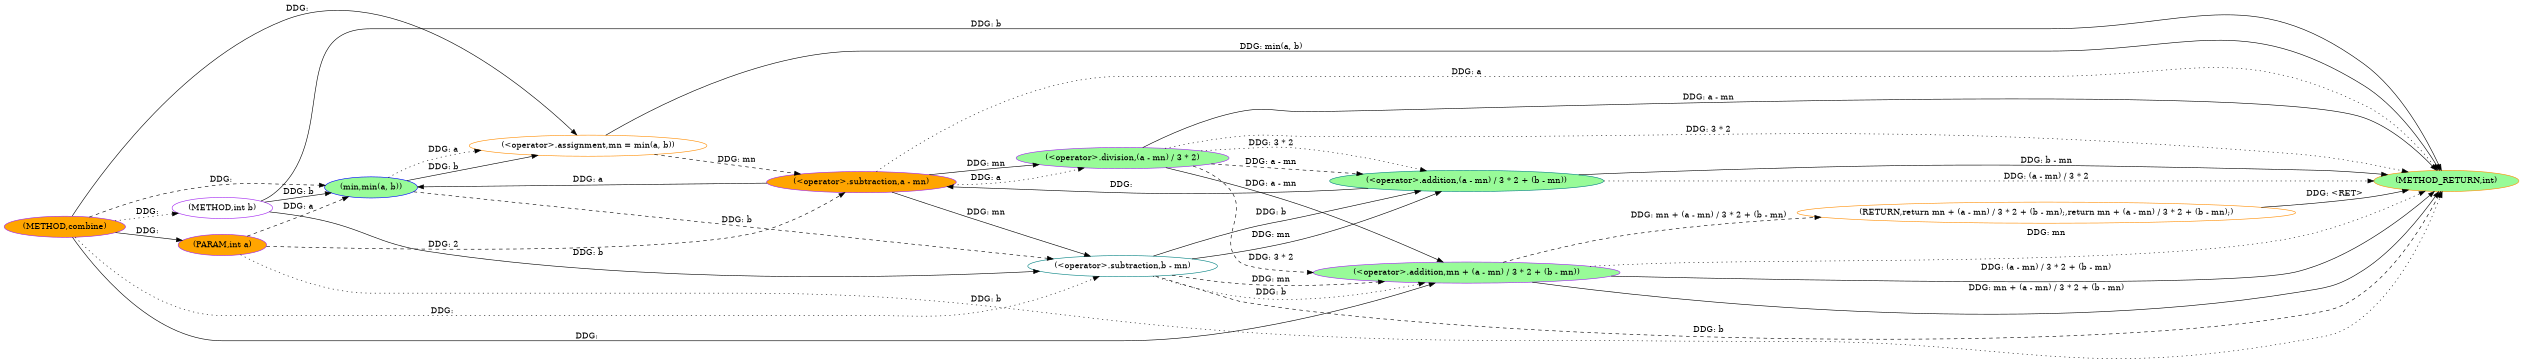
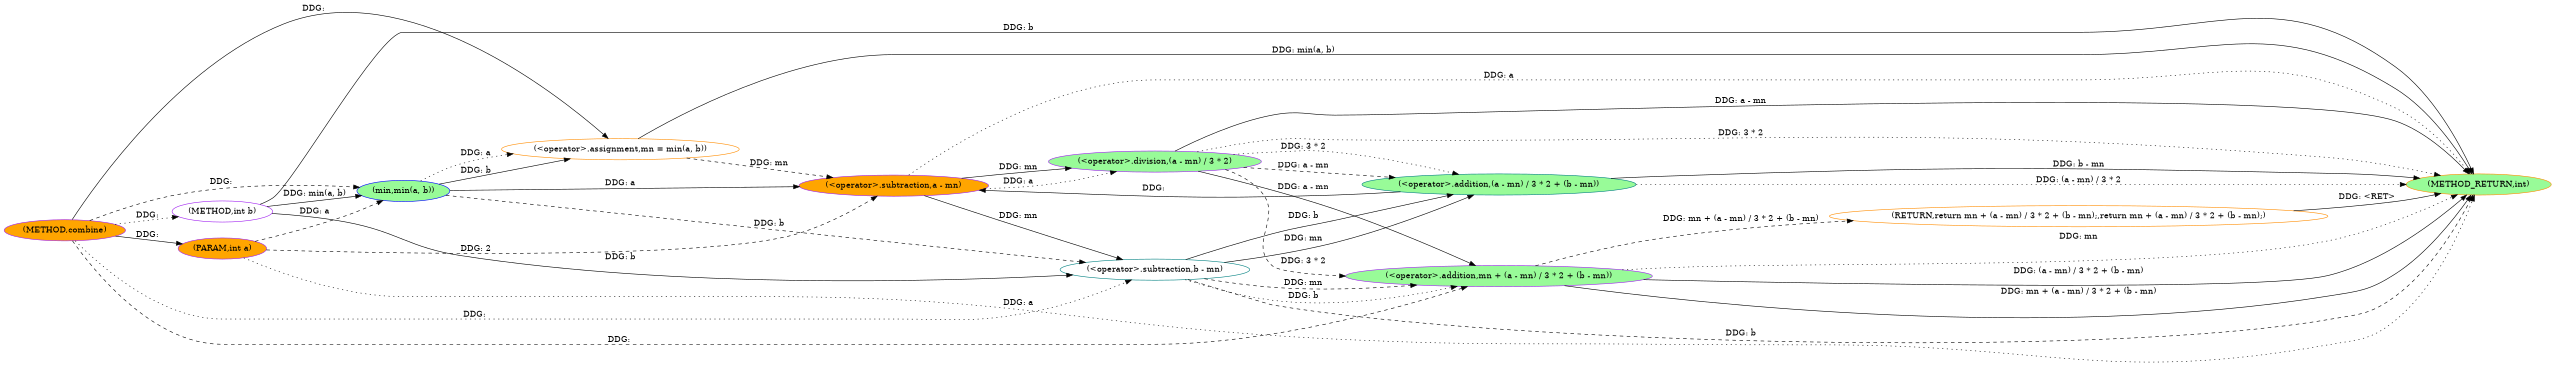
edge "(<operator>.subtraction,a - mn)" -> "(min,min(a, b))": reversed
edge "(METHOD,int b)" -> "(min,min(a, b))": label "DDG: b" -> "DDG: min(a, b)"
edge "(PARAM,int a)" -> "(METHOD_RETURN,int)": label "DDG: b" -> "DDG: a"
edge "(METHOD,combine)" -> "(<operator>.addition,mn + (a - mn) / 3 * 2 + (b - mn))": style solid -> dashed
